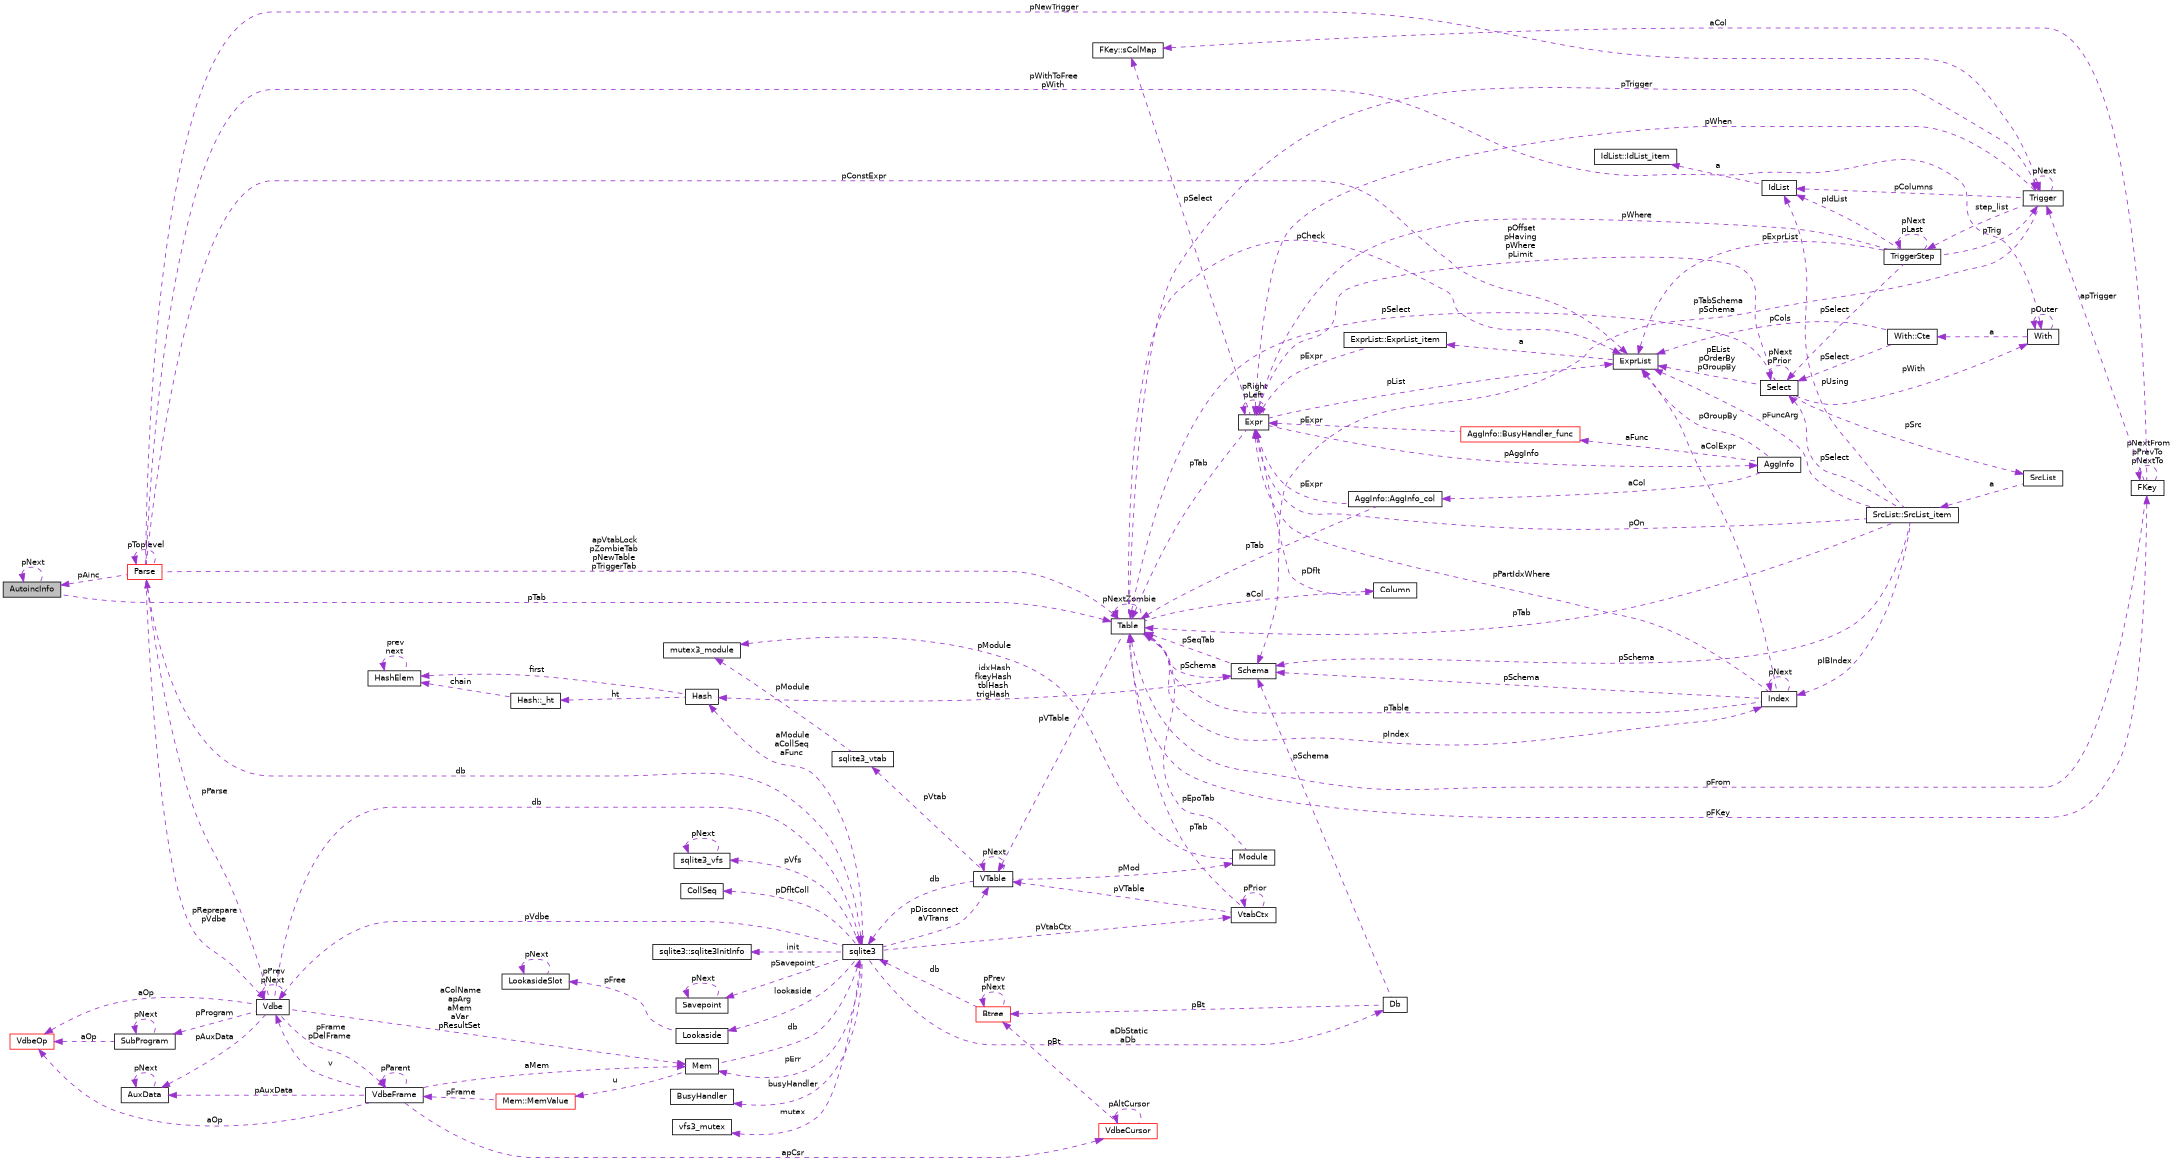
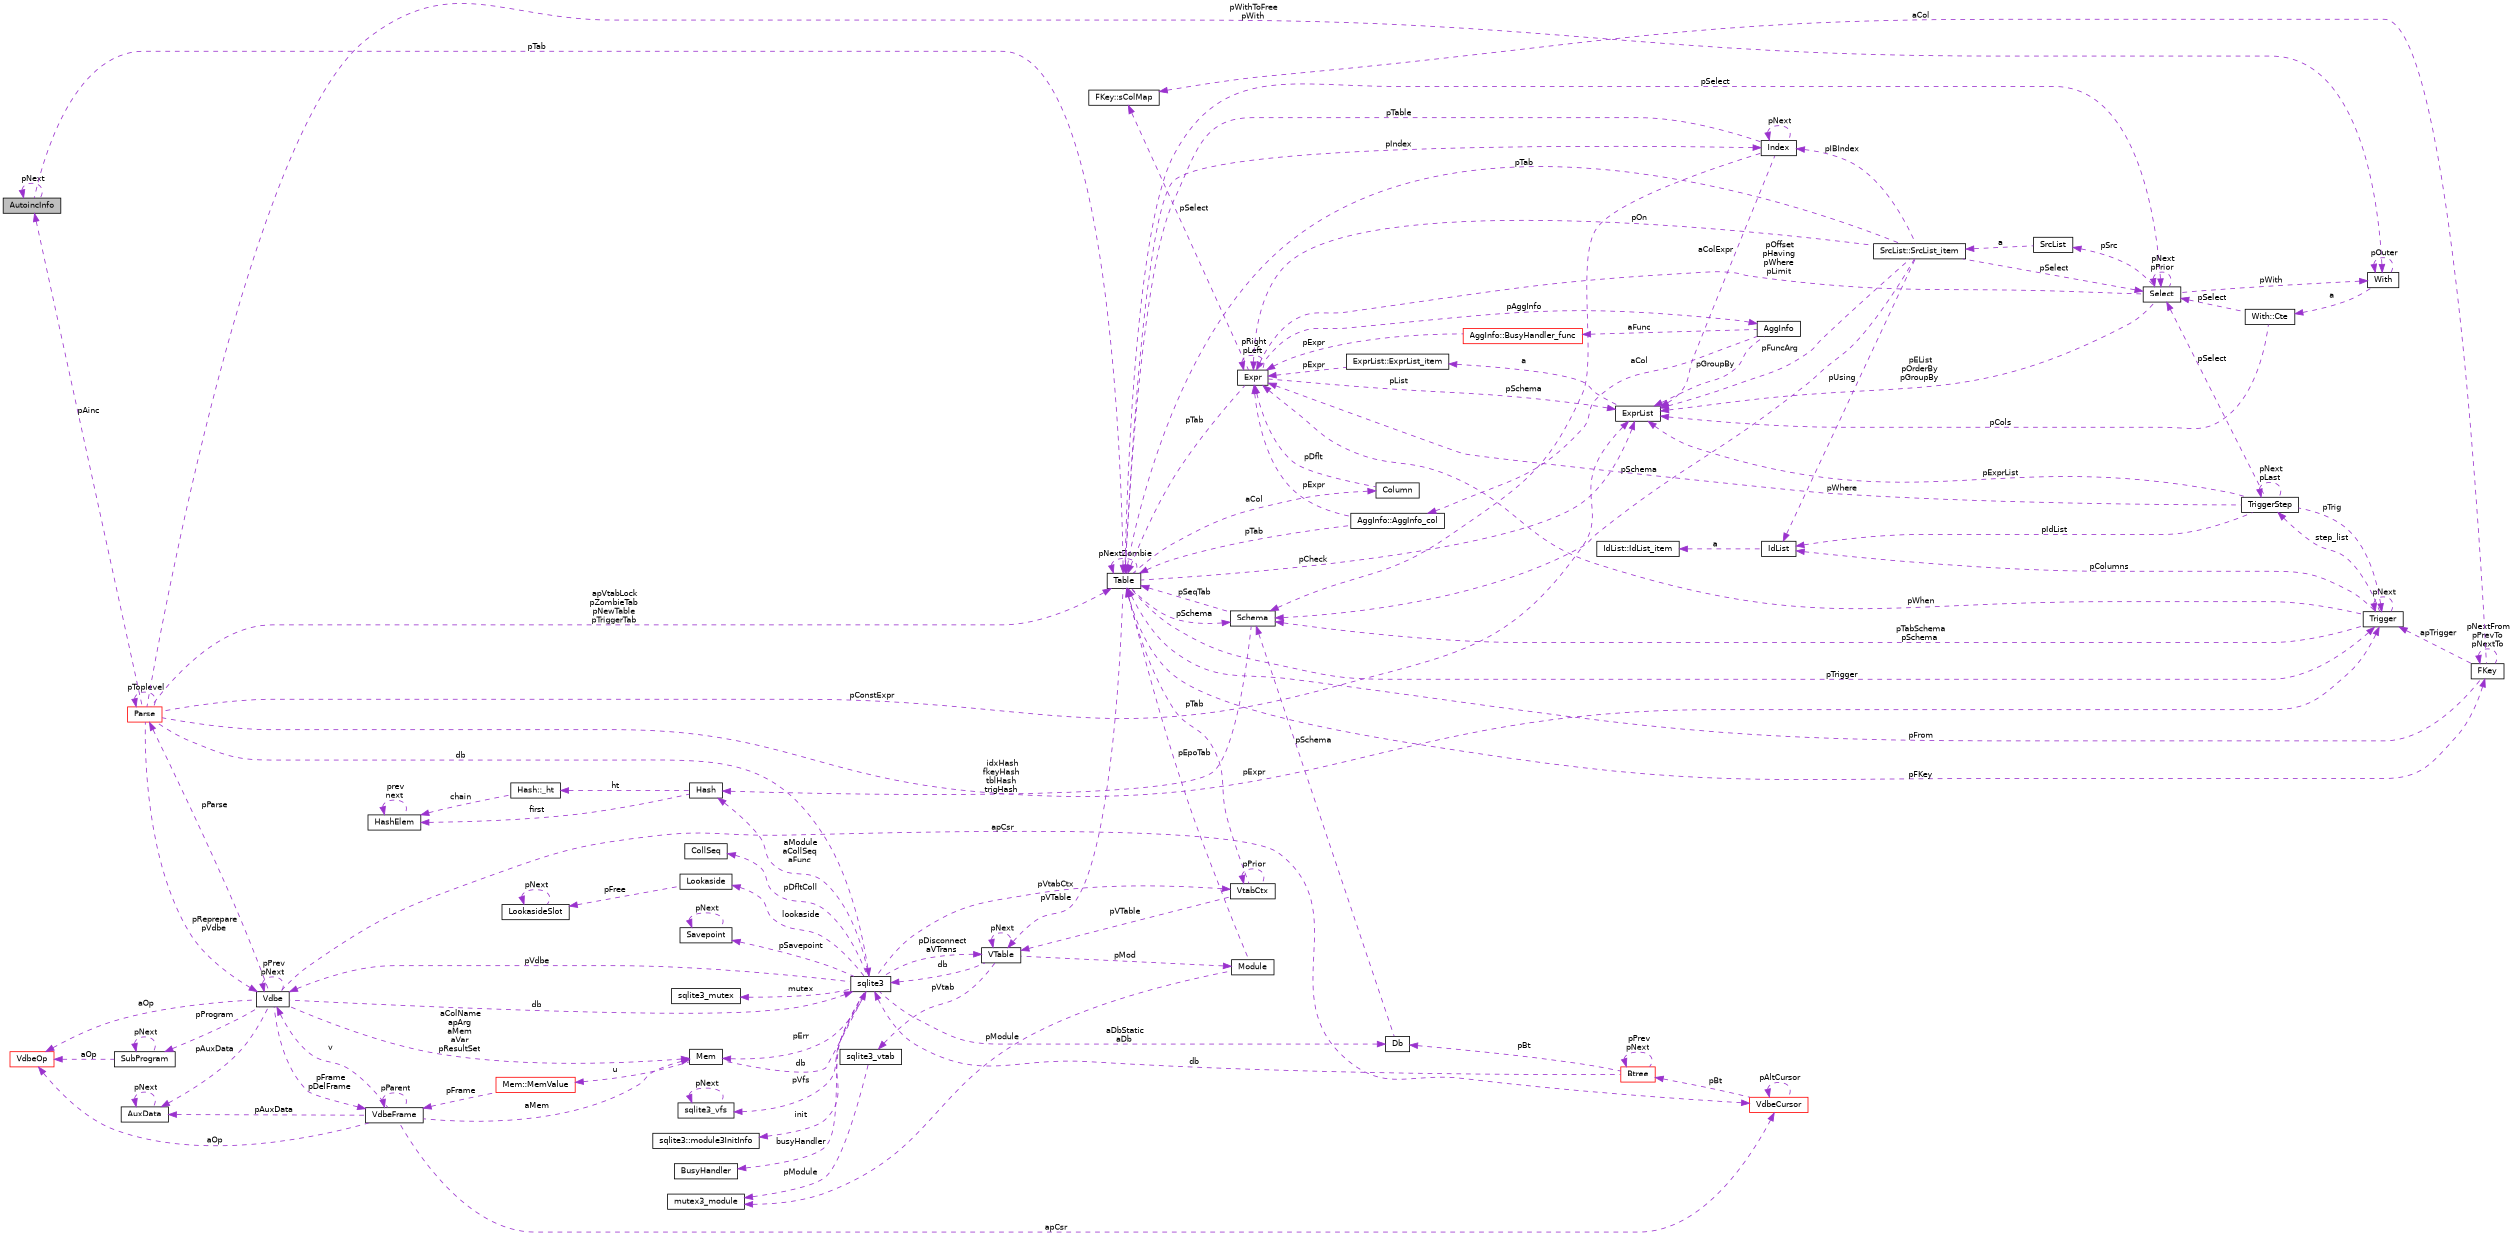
edge "Parse" -> "Trigger": label " pNewTrigger" -> " pExpr"
edge "Select" -> "Table": reversed
edge "Index" -> "Expr": removed, label "pPartIdxWhere"
edge "Vdbe" -> "VdbeCursor": added, label "apCsr"
node "sqlite3::sqlite3InitInfo": label "sqlite3::sqlite3InitInfo" -> "sqlite3::module3InitInfo"
edge "Db" -> "Btree": reversed
node "vfs3_mutex": label "vfs3_mutex" -> "sqlite3_mutex"
